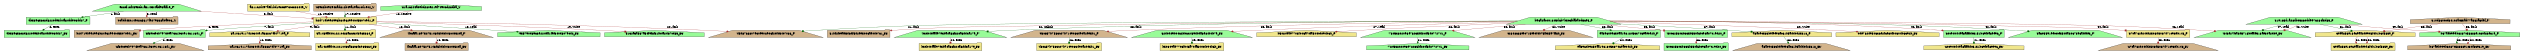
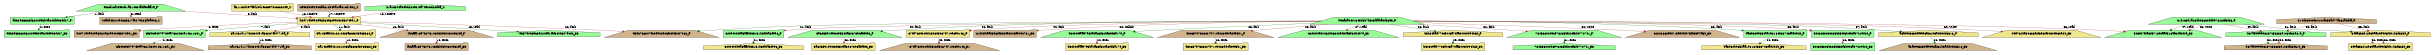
edge "'b96a2ac401345d6b7b5c3fdaba0d56e5_P'" -> "'b50849ae7703f046a70fa544cd094b6b_P'": color brown -> darkgreen
node "'5132a3a567a54f9f8f31fc4a2d67cd85_F3'": removed
node "'0de782d954636e2f6e80fb460db6392b_F3'": shape house -> trapezium
edge "'62d0d49b0462bb63489dbda8e84b4b7e_F3'" -> "'b50849ae7703f046a70fa544cd094b6b_F2'": now "'b50849ae7703f046a70fa544cd094b6b_P'" -> "'b50849ae7703f046a70fa544cd094b6b_F2'"
node "'3a6055919eccce554da3067396abfde3_F3'": added
